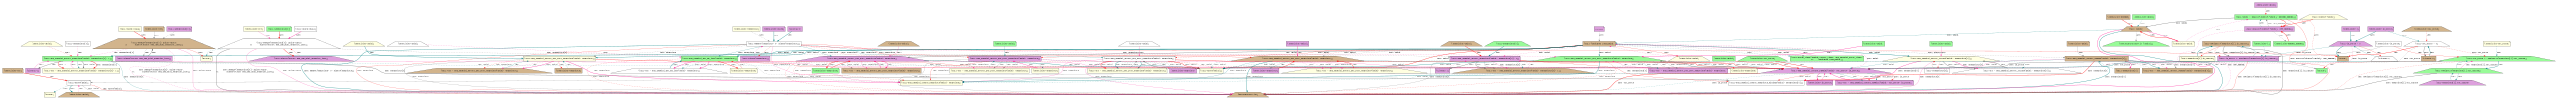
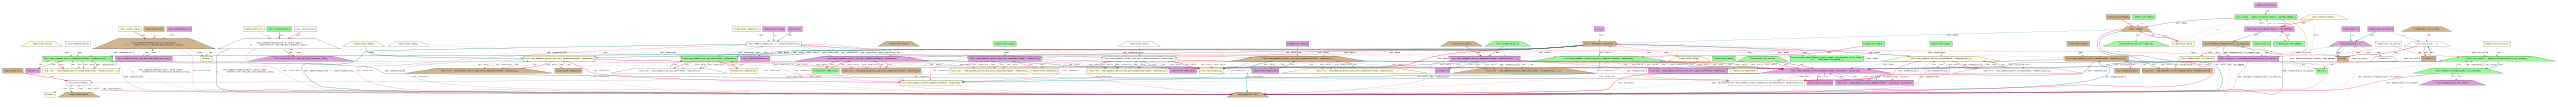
node "(Identifier,KERNEL_KERNEL)": label "(Identifier,KERNEL_KERNEL)" -> "(Identifier,GFP_KERNEL)"
edge "(Call,endpoints[i].in_cables)" -> "(Call,hweight16(endpoints[i].in_cables))": now "(Call,kzalloc(sizeof(*umidi), GFP_KERNEL))" -> "(Call,hweight16(endpoints[i].in_cables))"
edge "(Call,hweight16(endpoints[i].out_cables))" -> "(MethodReturn,int)": color gray40 -> deeppink
